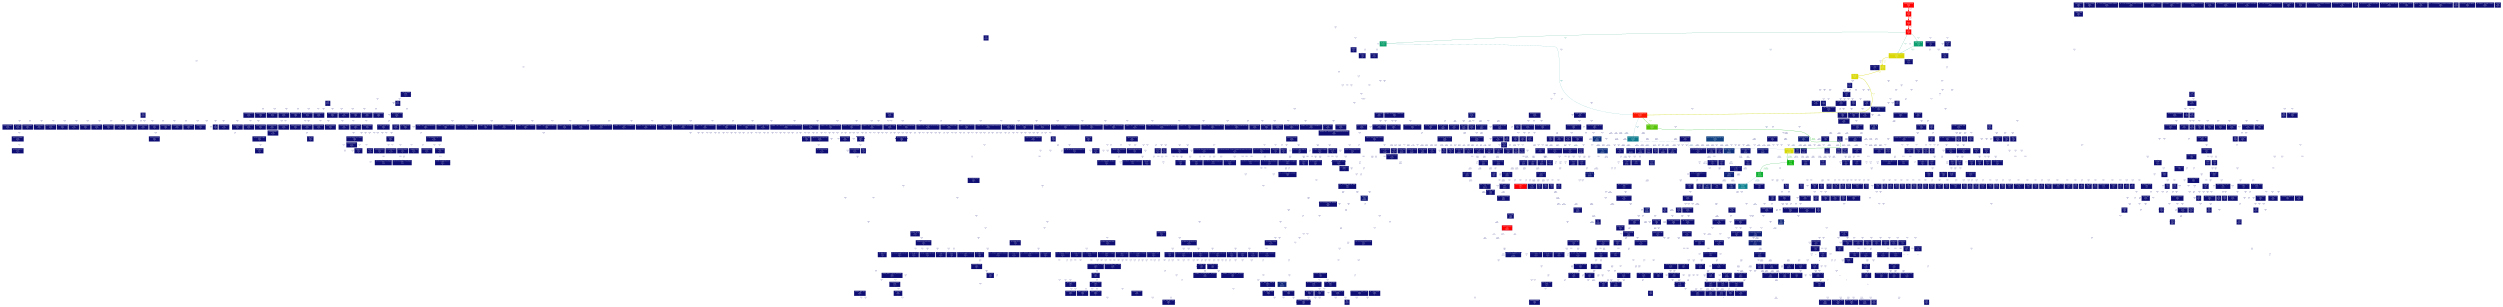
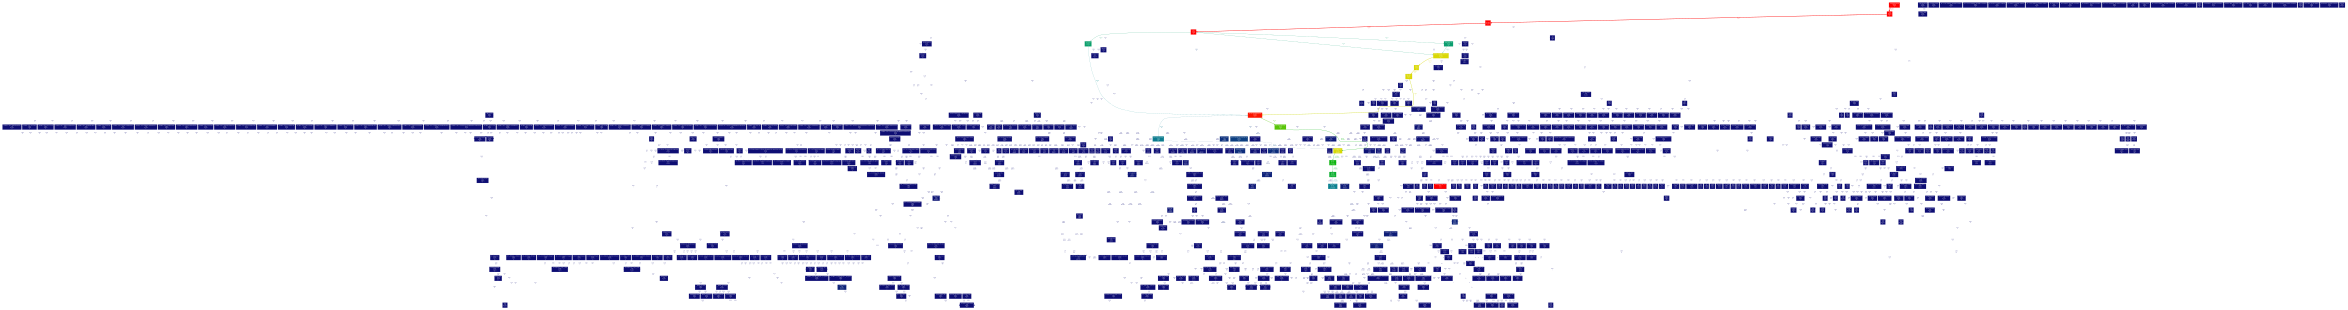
node "Row_clv::lock_retire 0.08% (0.05%) 132317×": fillcolor #ff0000 -> #0d0d73
edge "arena_bin_runs_insert 0.00% (0.00%) 67×" -> "pthread_mutex_unlock 0.07% (0.07%) 815199×": now "Row_clv::lock_retire 0.08% (0.05%) 132317×" -> "pthread_mutex_unlock 0.07% (0.07%) 815199×"
